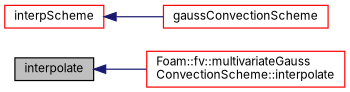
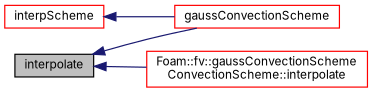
edge "gaussConvectionScheme" -> "interpolate": added
node "Foam::fv::multivariateGauss ConvectionScheme::interpolate": label "Foam::fv::multivariateGauss ConvectionScheme::interpolate" -> "Foam::fv::gaussConvectionScheme ConvectionScheme::interpolate"
